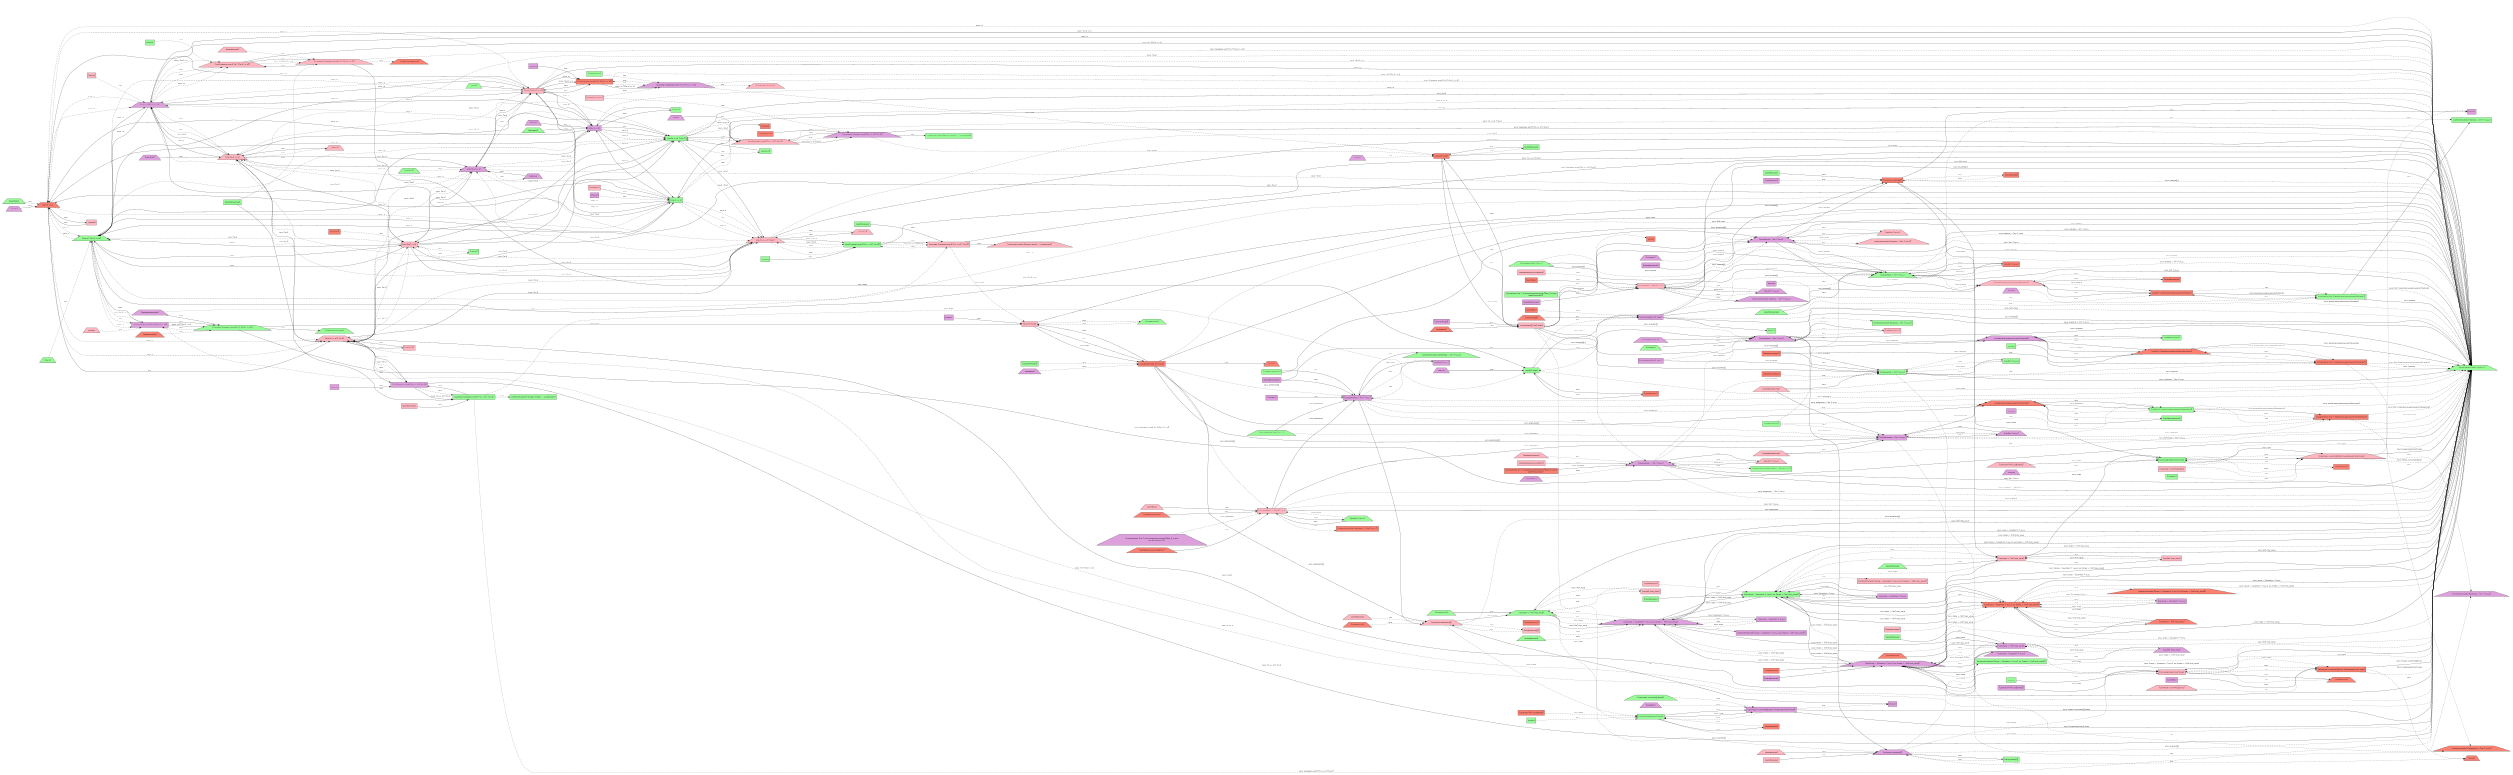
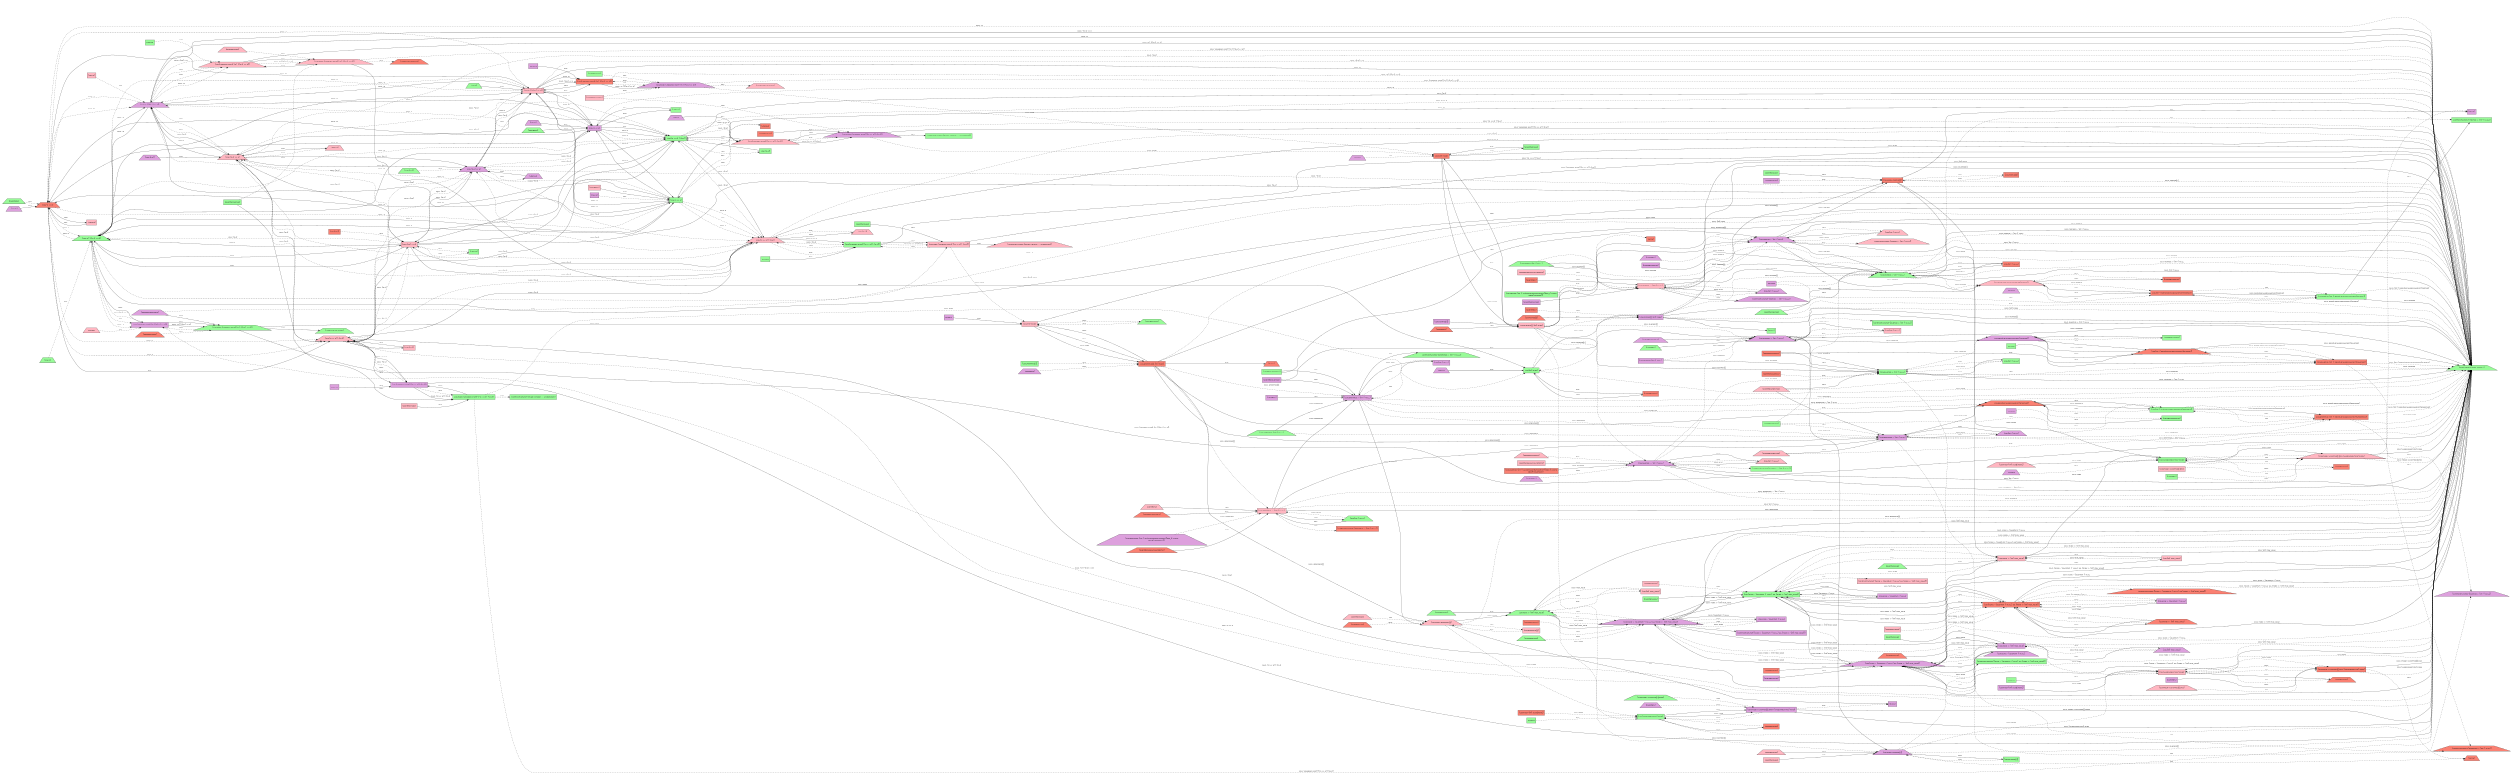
edge "(Call,bluemap[i]=(int) index)" -> "(Call,RelinquishMagickMemory(bluemap))": removed, label "DDG: bluemap[i]"
